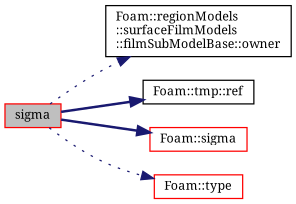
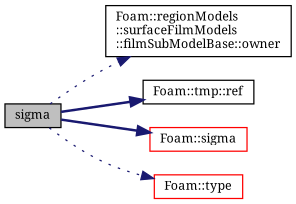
node "sigma": color red -> black
